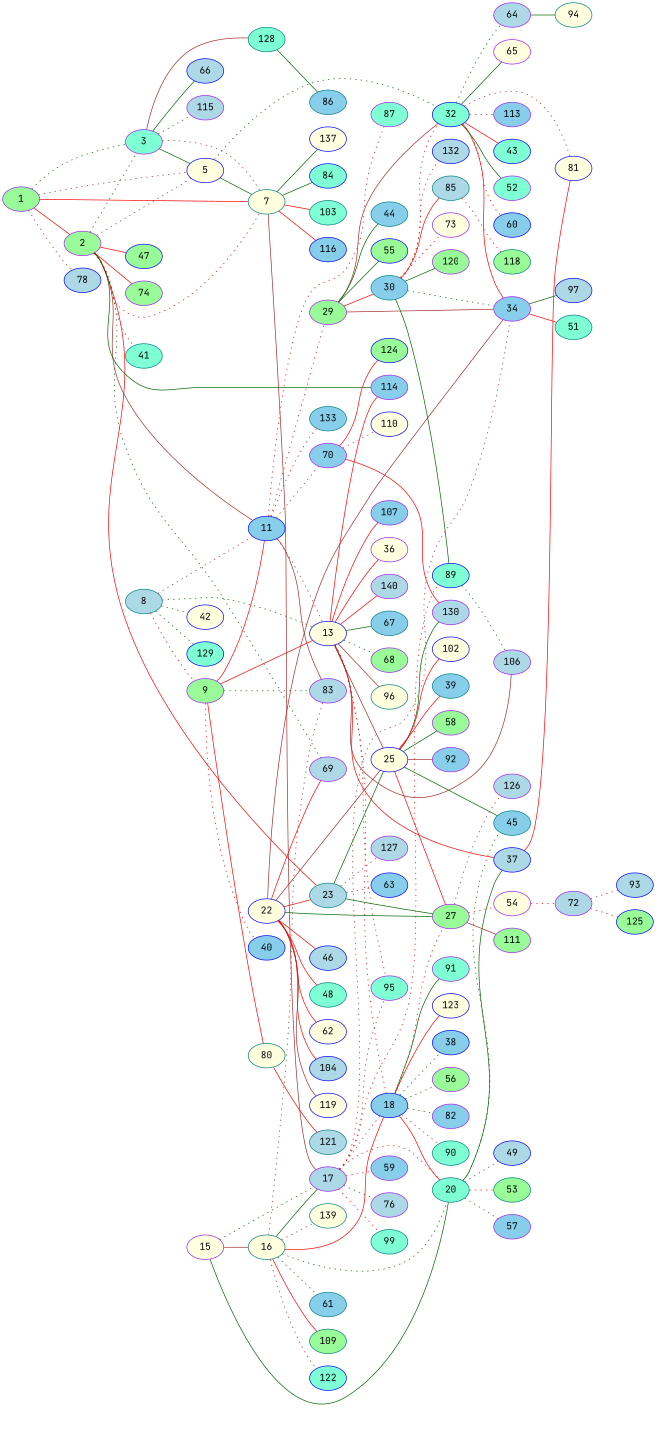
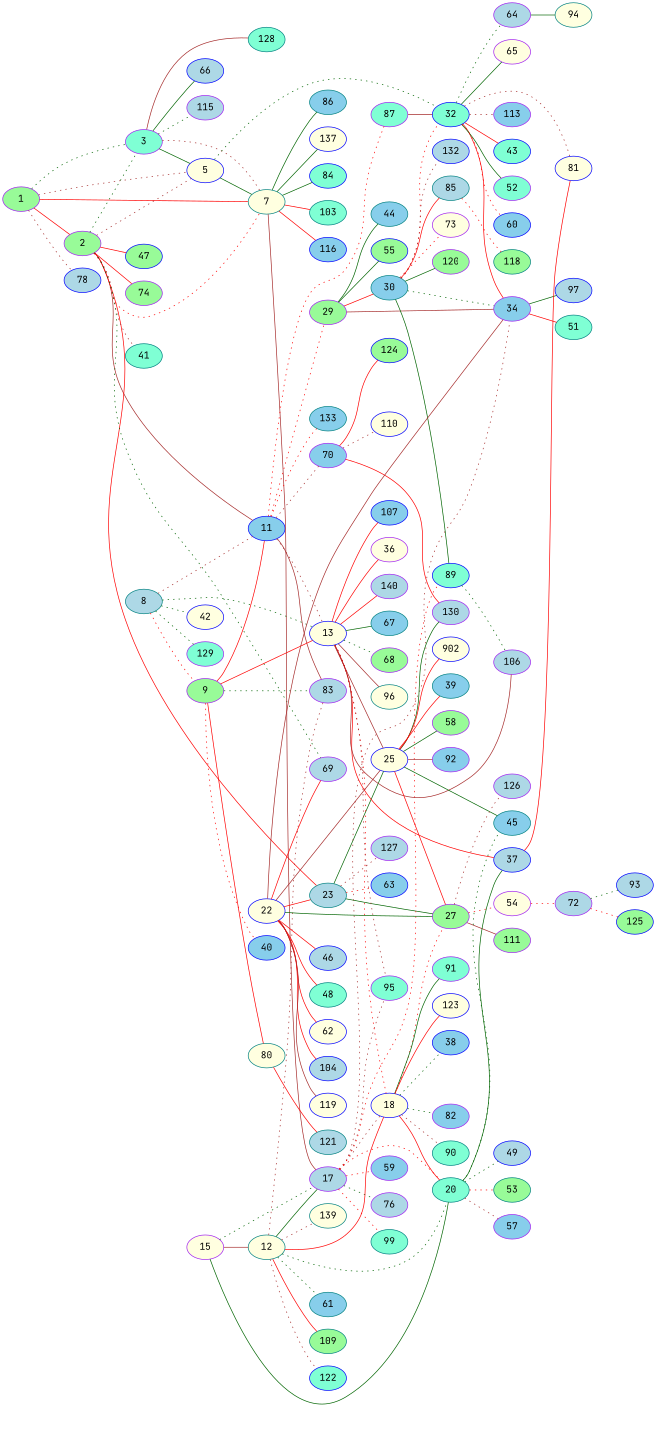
edge "128" -- "86": now "7" -- "86"
edge "32" -- "29": now "32" -- "87"
node "114": removed
node "107": color purple -> blue
node "102": label "102" -> "902"
node "129": color blue -> purple
edge "93" -- "72": color red -> darkgreen
node "56": removed
node "18": fillcolor skyblue -> lightyellow
node "16": label "16" -> "12"
